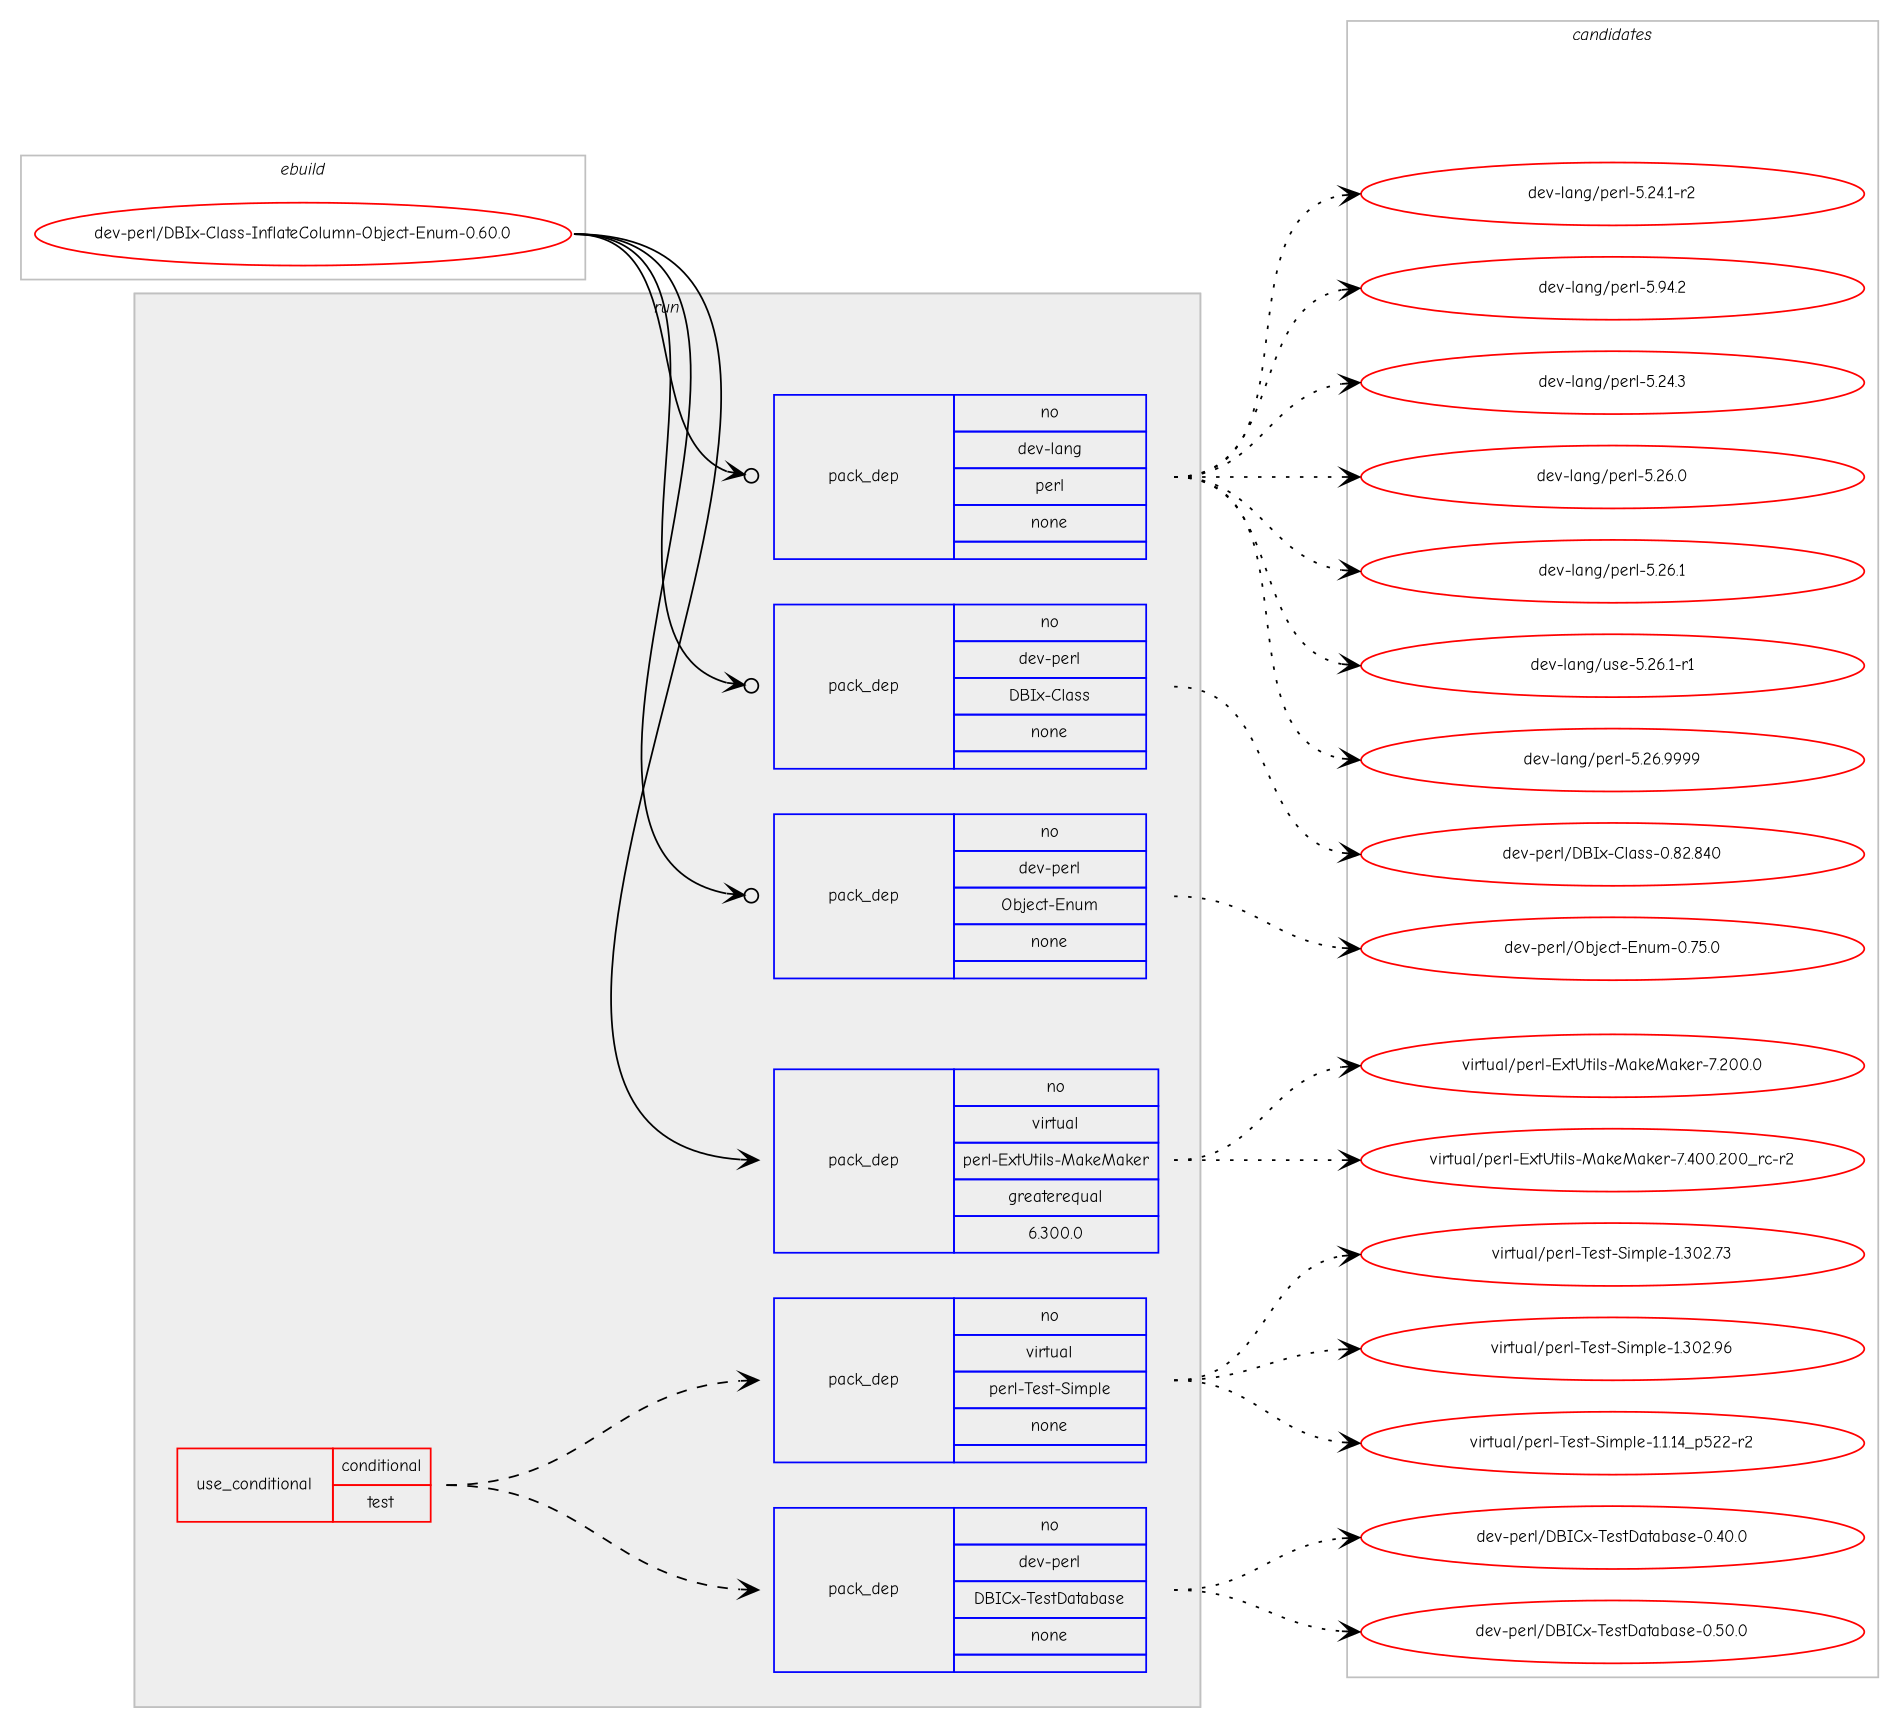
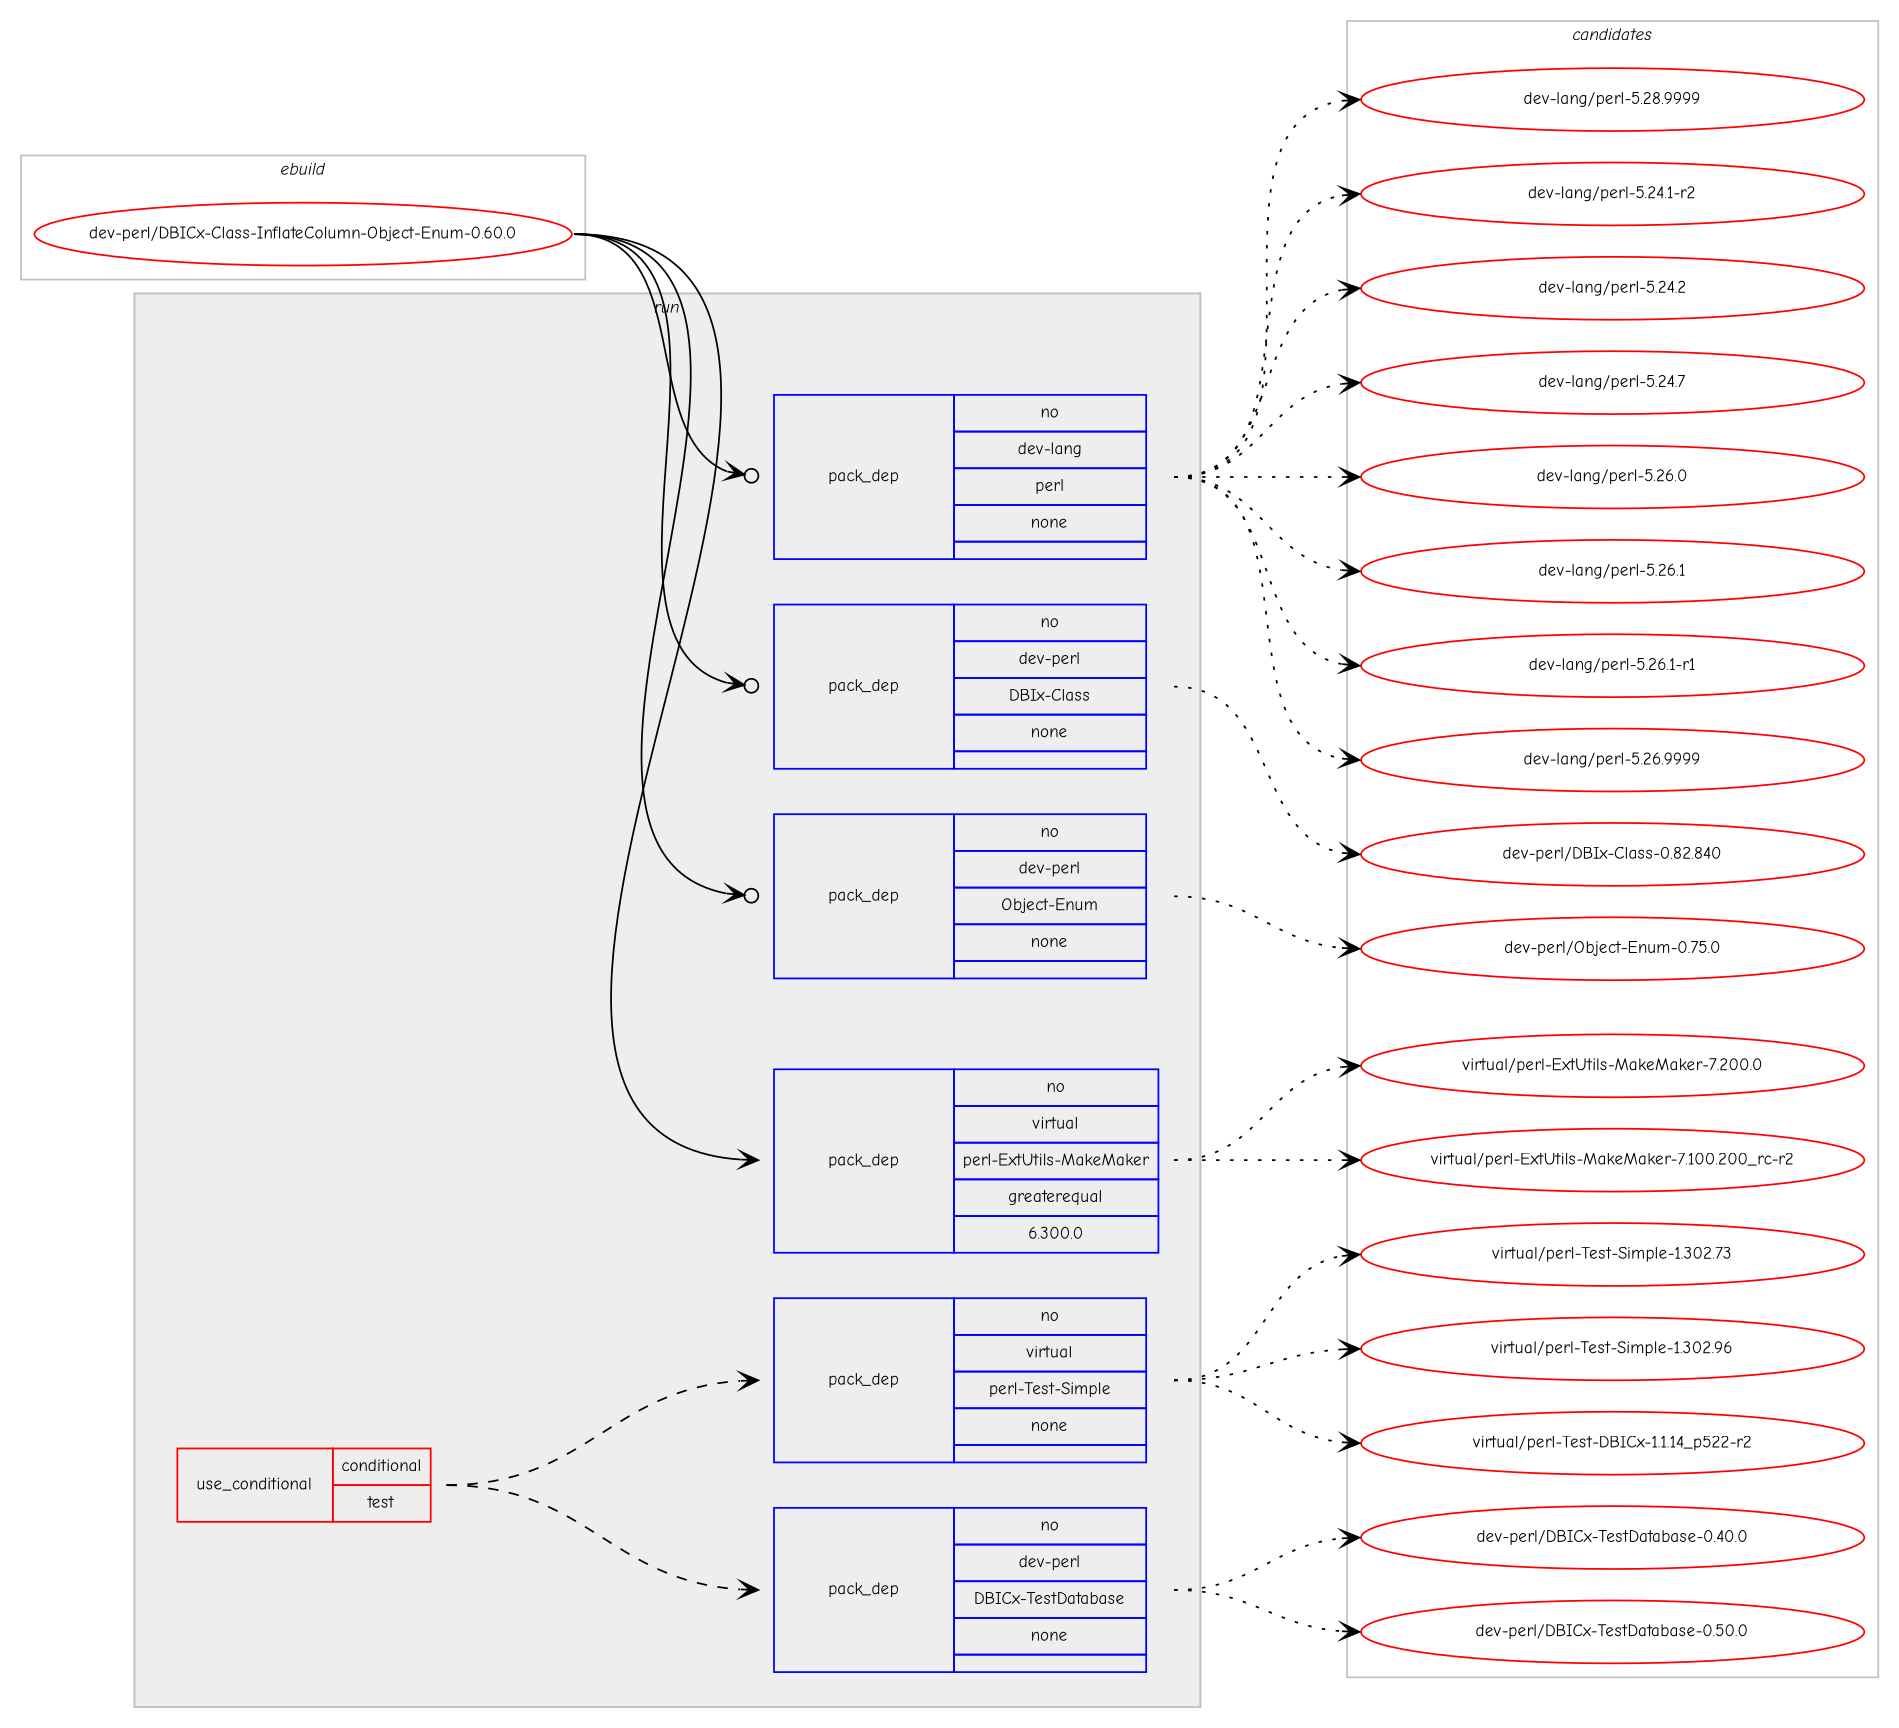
node "dev-lang/perl-5.28.9999": added
node "dev-perl/DBIx-Class-InflateColumn-Object-Enum-0.60.0": label "dev-perl/DBIx-Class-InflateColumn-Object-Enum-0.60.0" -> "dev-perl/DBICx-Class-InflateColumn-Object-Enum-0.60.0"
node "dev-lang/perl-5.94.2": label "dev-lang/perl-5.94.2" -> "dev-lang/perl-5.24.2"
node "dev-lang/perl-5.24.3": label "dev-lang/perl-5.24.3" -> "dev-lang/perl-5.24.7"
node "dev-lang/use-5.26.1-r1": label "dev-lang/use-5.26.1-r1" -> "dev-lang/perl-5.26.1-r1"
node "virtual/perl-ExtUtils-MakeMaker-7.400.200_rc-r2": label "virtual/perl-ExtUtils-MakeMaker-7.400.200_rc-r2" -> "virtual/perl-ExtUtils-MakeMaker-7.100.200_rc-r2"
node "virtual/perl-Test-Simple-1.1.14_p522-r2": label "virtual/perl-Test-Simple-1.1.14_p522-r2" -> "virtual/perl-Test-DBICx-1.1.14_p522-r2"
